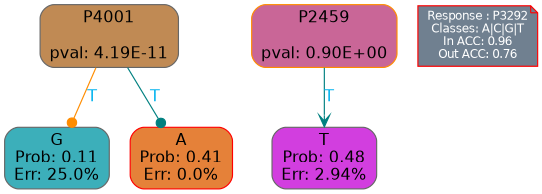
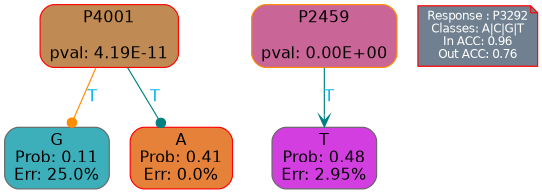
node "P4001 pval: 4.19E-11": color gray40 -> red
node "P2459 pval: 0.90E+00": label "P2459 pval: 0.90E+00" -> "P2459 pval: 0.00E+00"
node "T Prob: 0.48 Err: 2.94%": label "T Prob: 0.48 Err: 2.94%" -> "T Prob: 0.48 Err: 2.95%"
